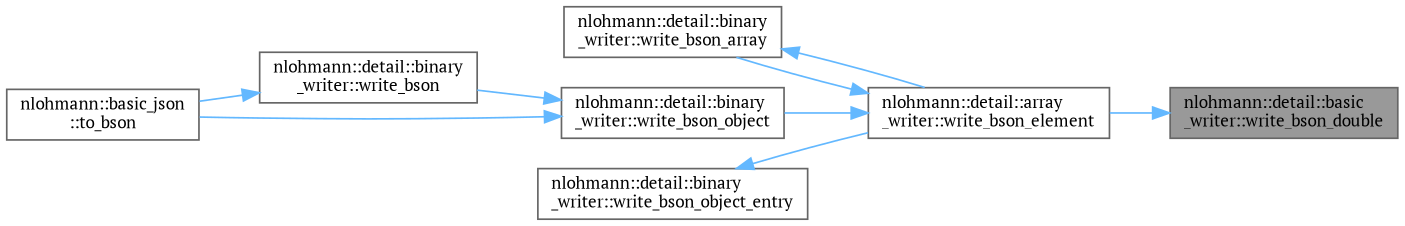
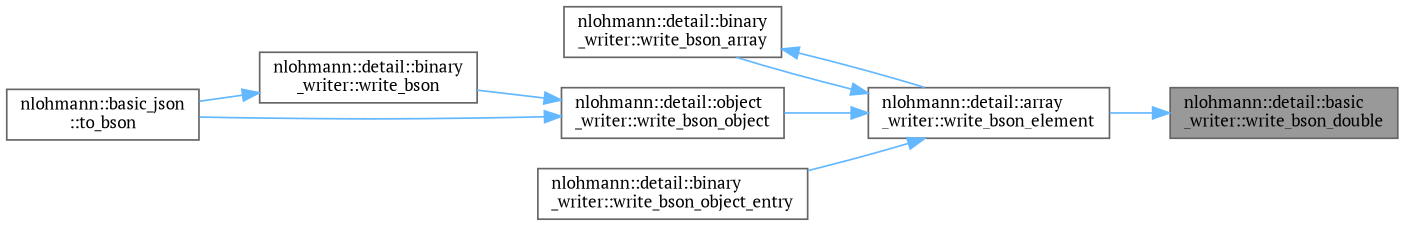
node "nlohmann::detail::binary _writer::write_bson_object": label "nlohmann::detail::binary _writer::write_bson_object" -> "nlohmann::detail::object _writer::write_bson_object"
edge "nlohmann::detail::array _writer::write_bson_element" -> "nlohmann::detail::binary _writer::write_bson_object_entry": reversed
